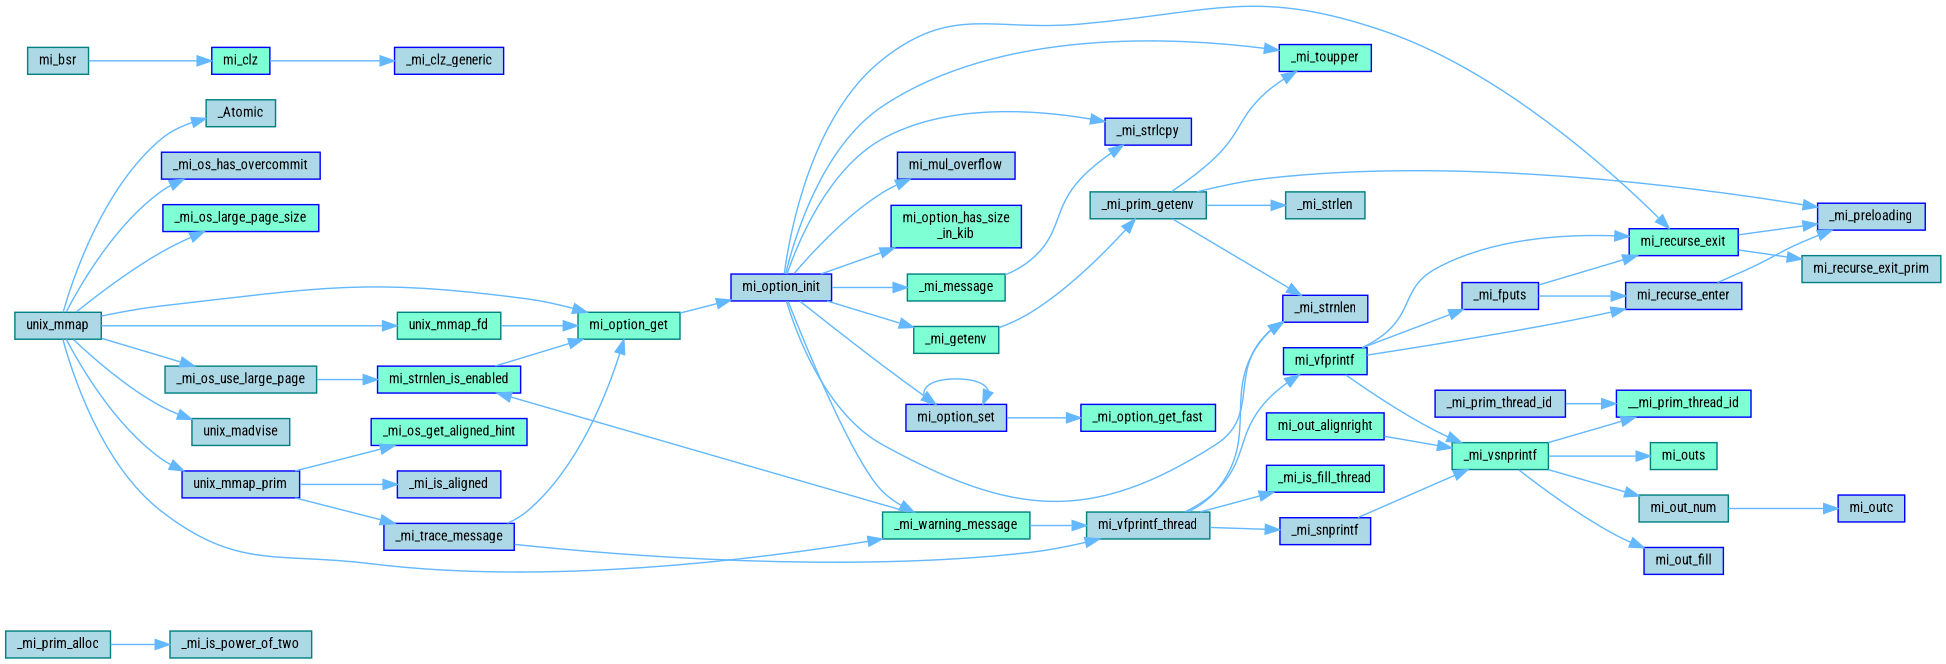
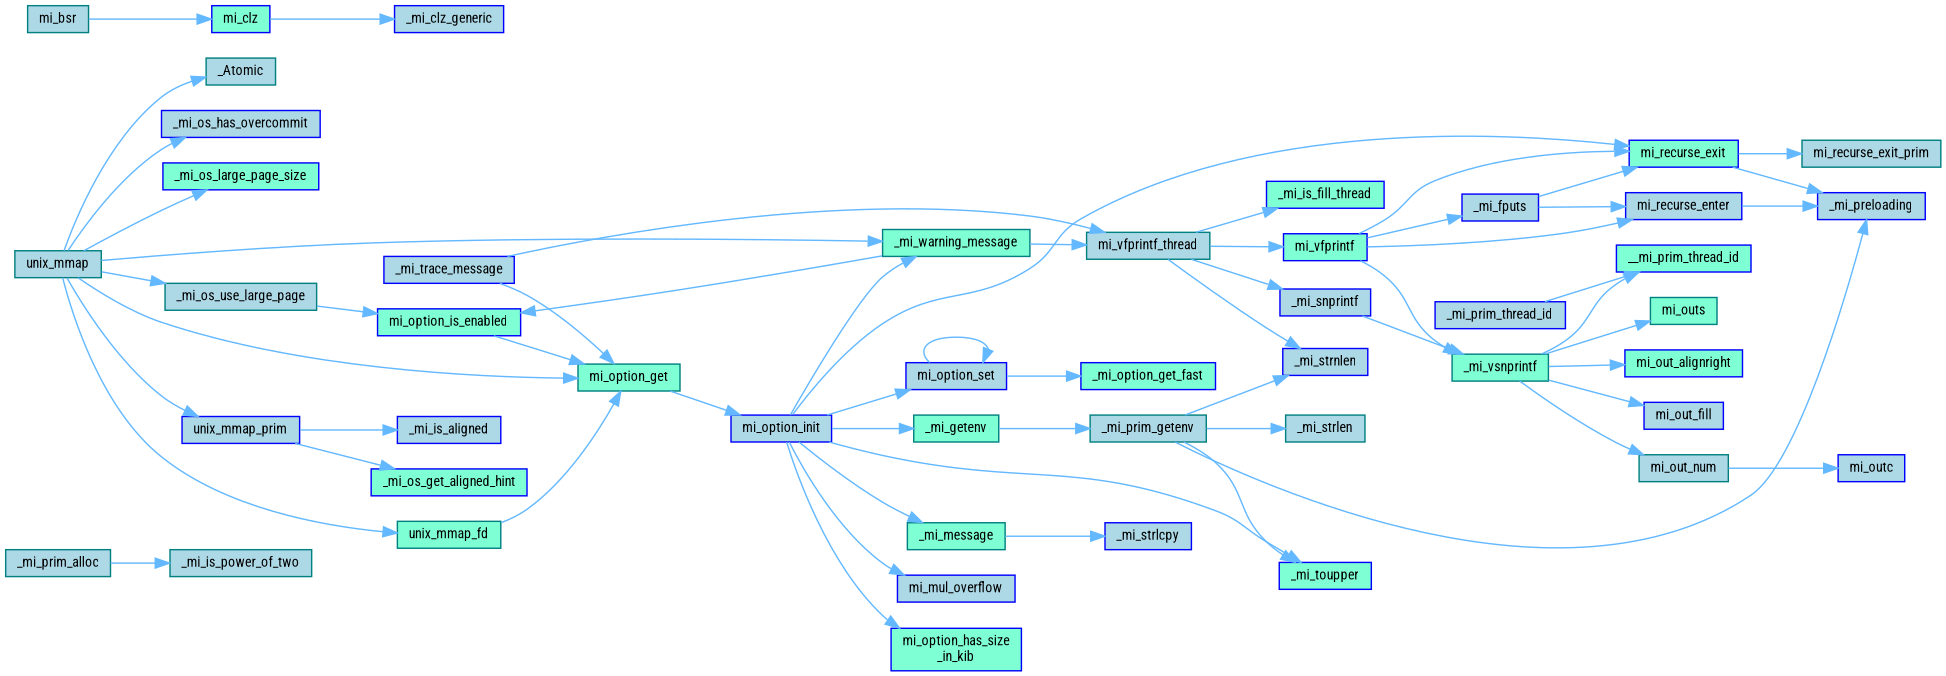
edge "mi_option_init" -> "_mi_strlcpy": removed
node "mi_strnlen_is_enabled": label "mi_strnlen_is_enabled" -> "mi_option_is_enabled"
node "unix_madvise": removed
edge "mi_out_alignright" -> "_mi_vsnprintf": reversed
edge "mi_option_init" -> "_mi_strnlen": removed
edge "unix_mmap_prim" -> "_mi_trace_message": removed
